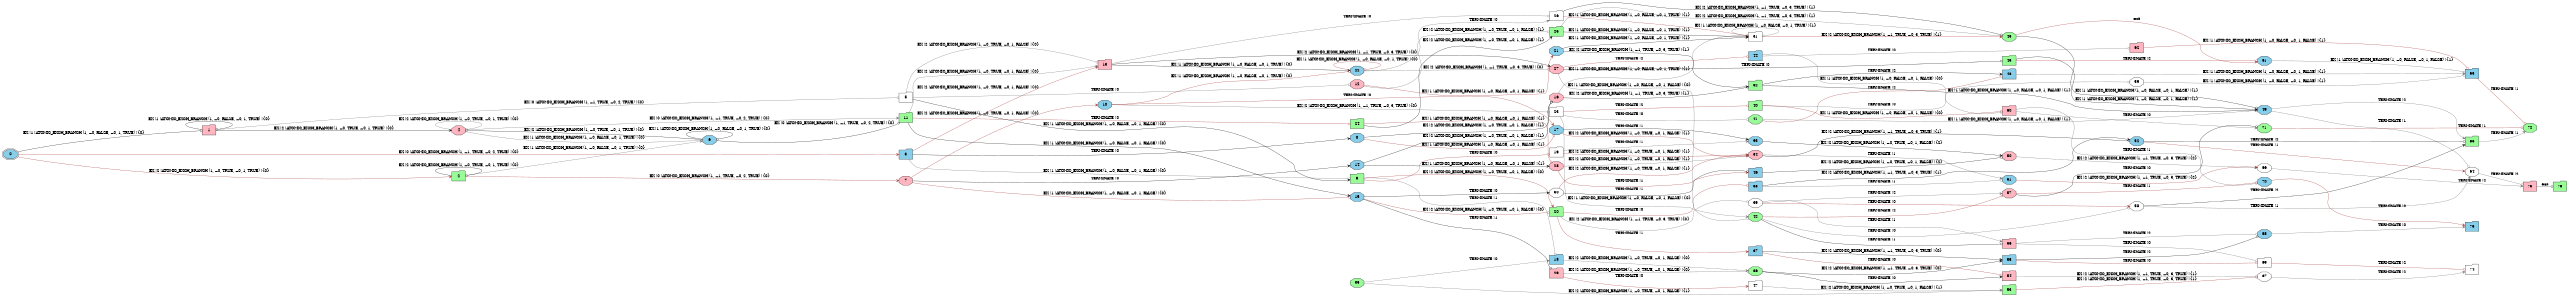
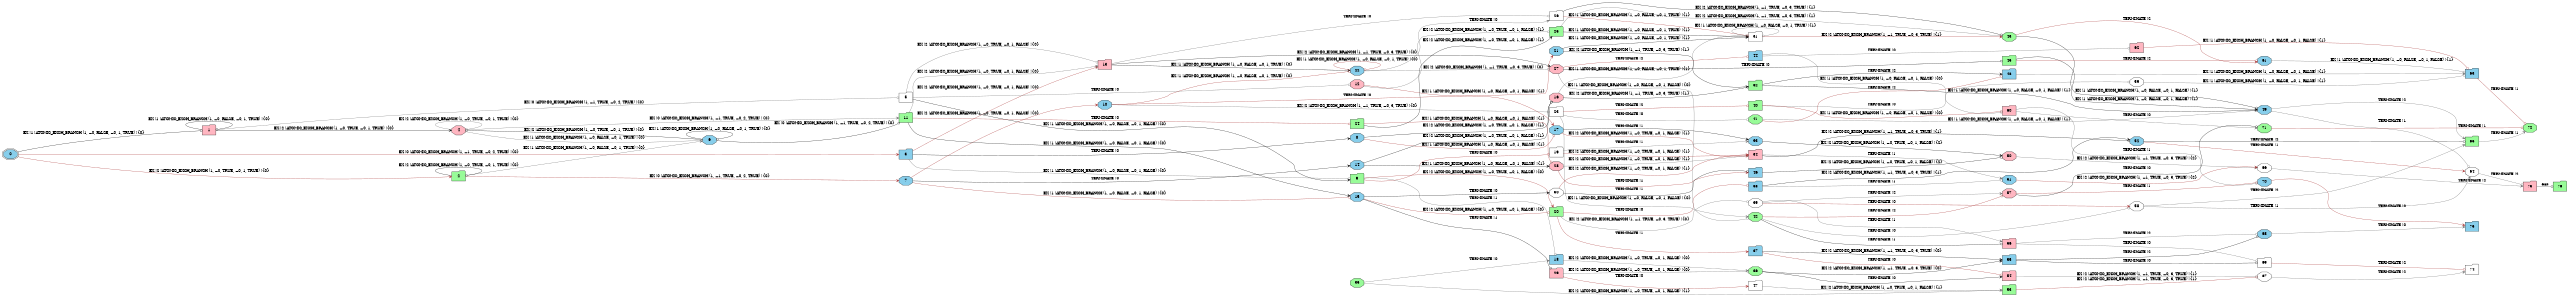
edge "43" -> "61": label "exit" -> "TERMINATE !2"
node "34": shape octagon -> folder
node "7": fillcolor lightpink -> skyblue
edge "58" -> "65": color black -> gray40
edge "55" -> "69": color brown -> black
